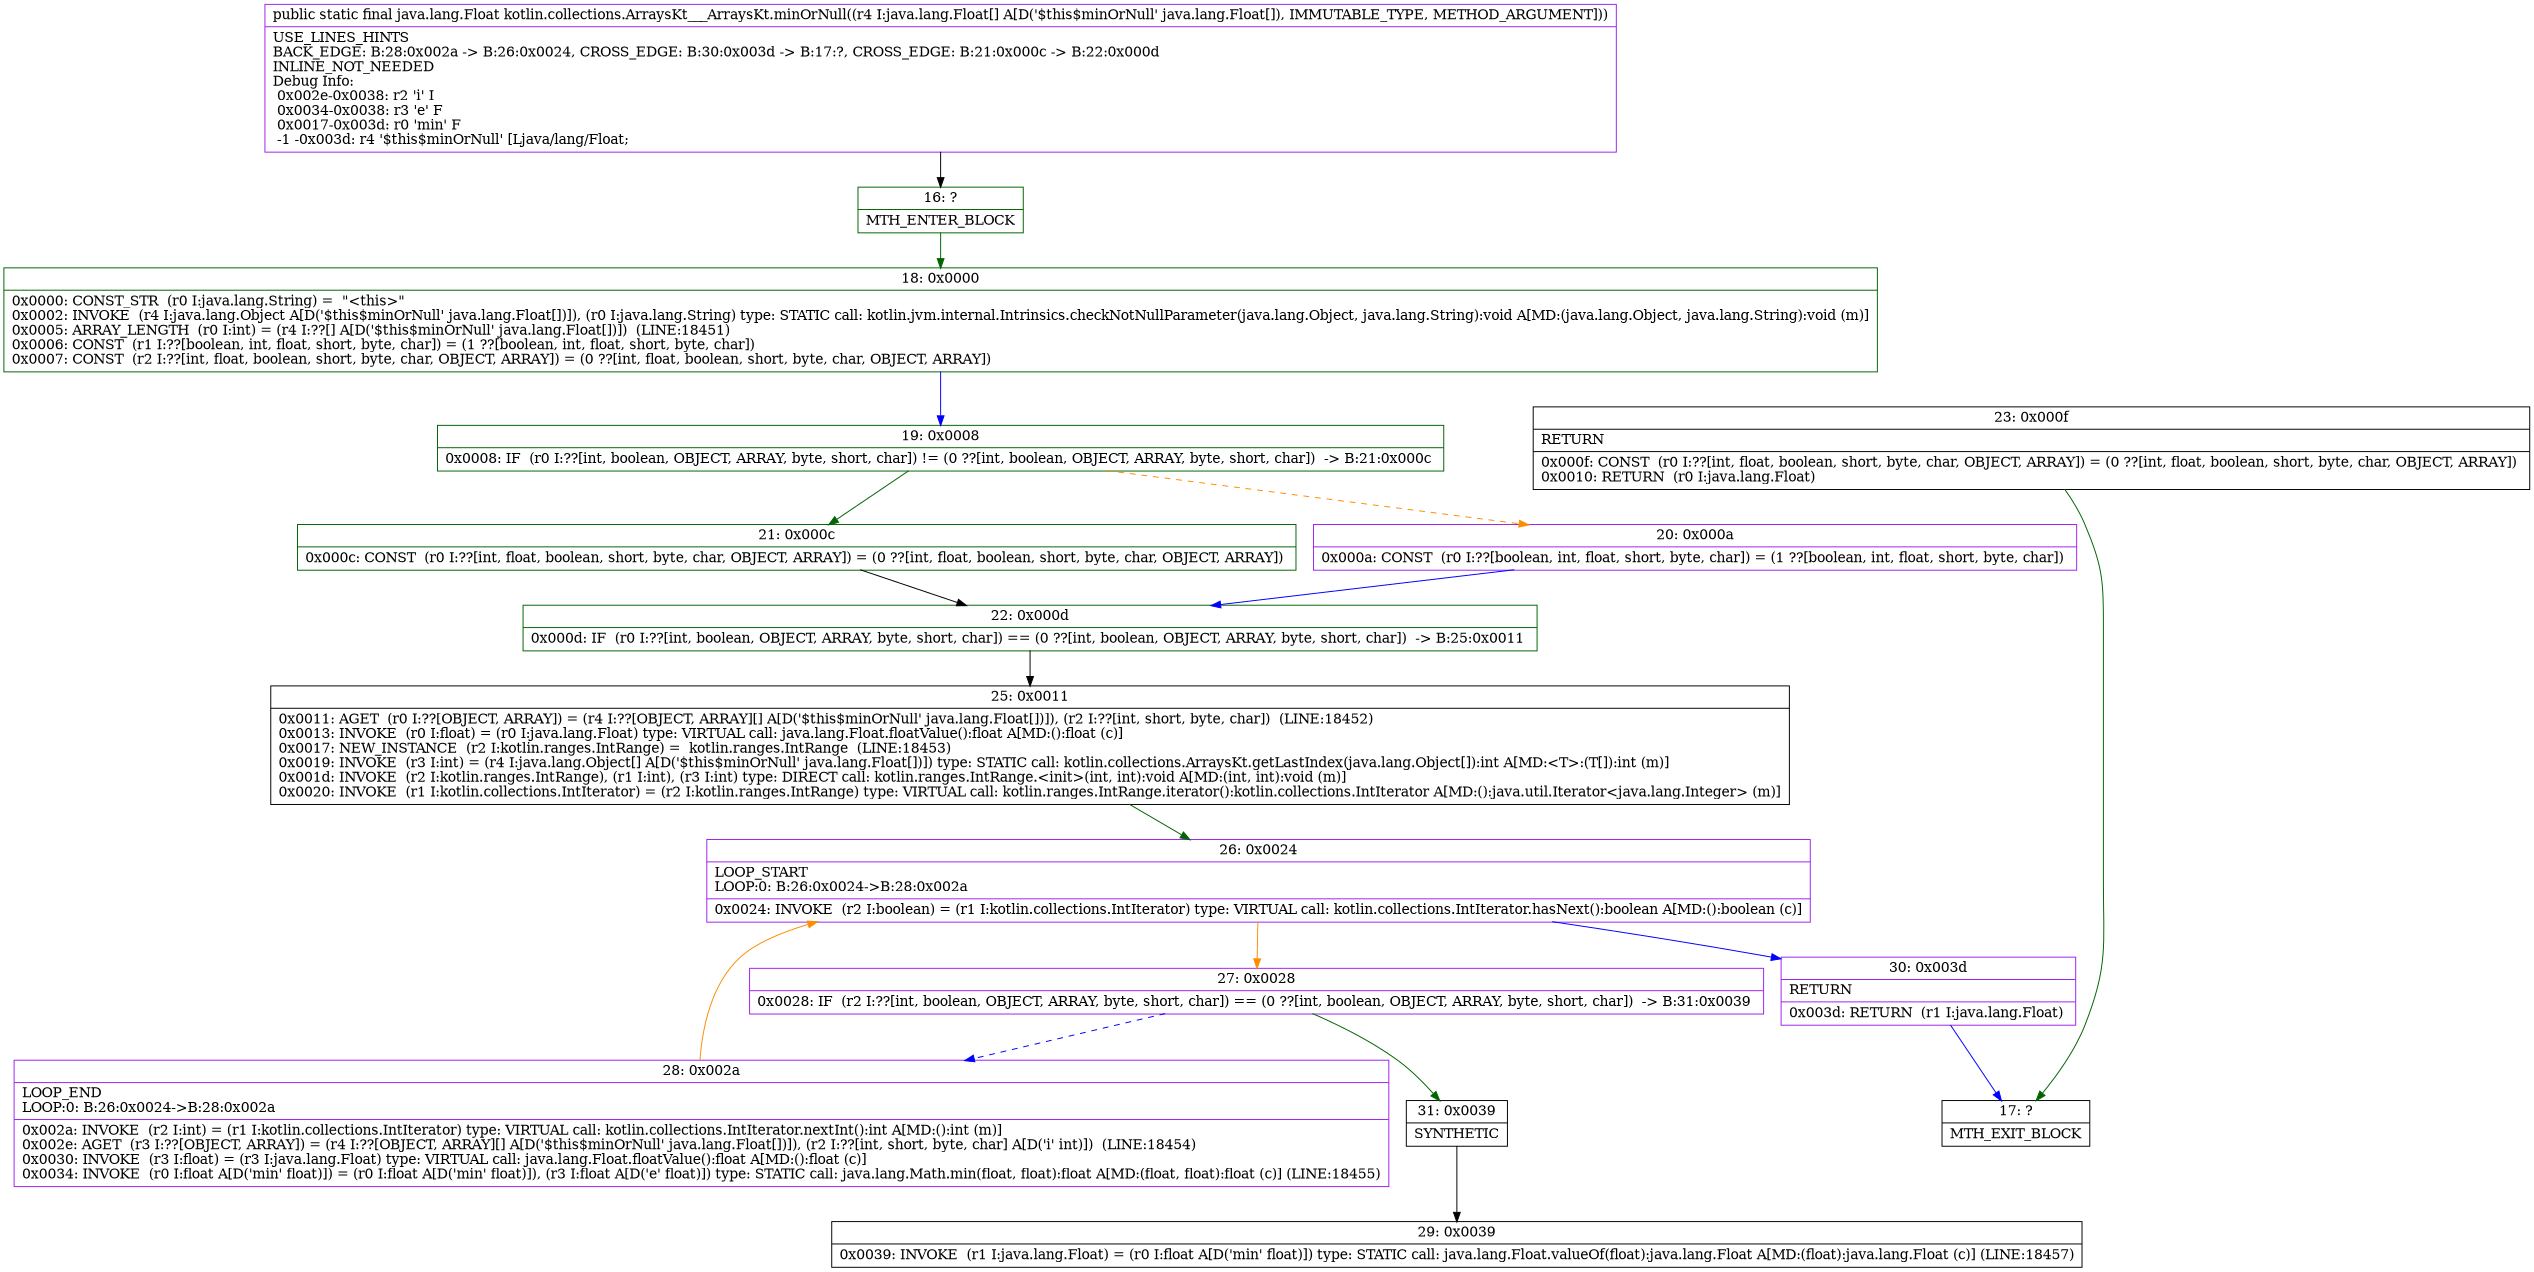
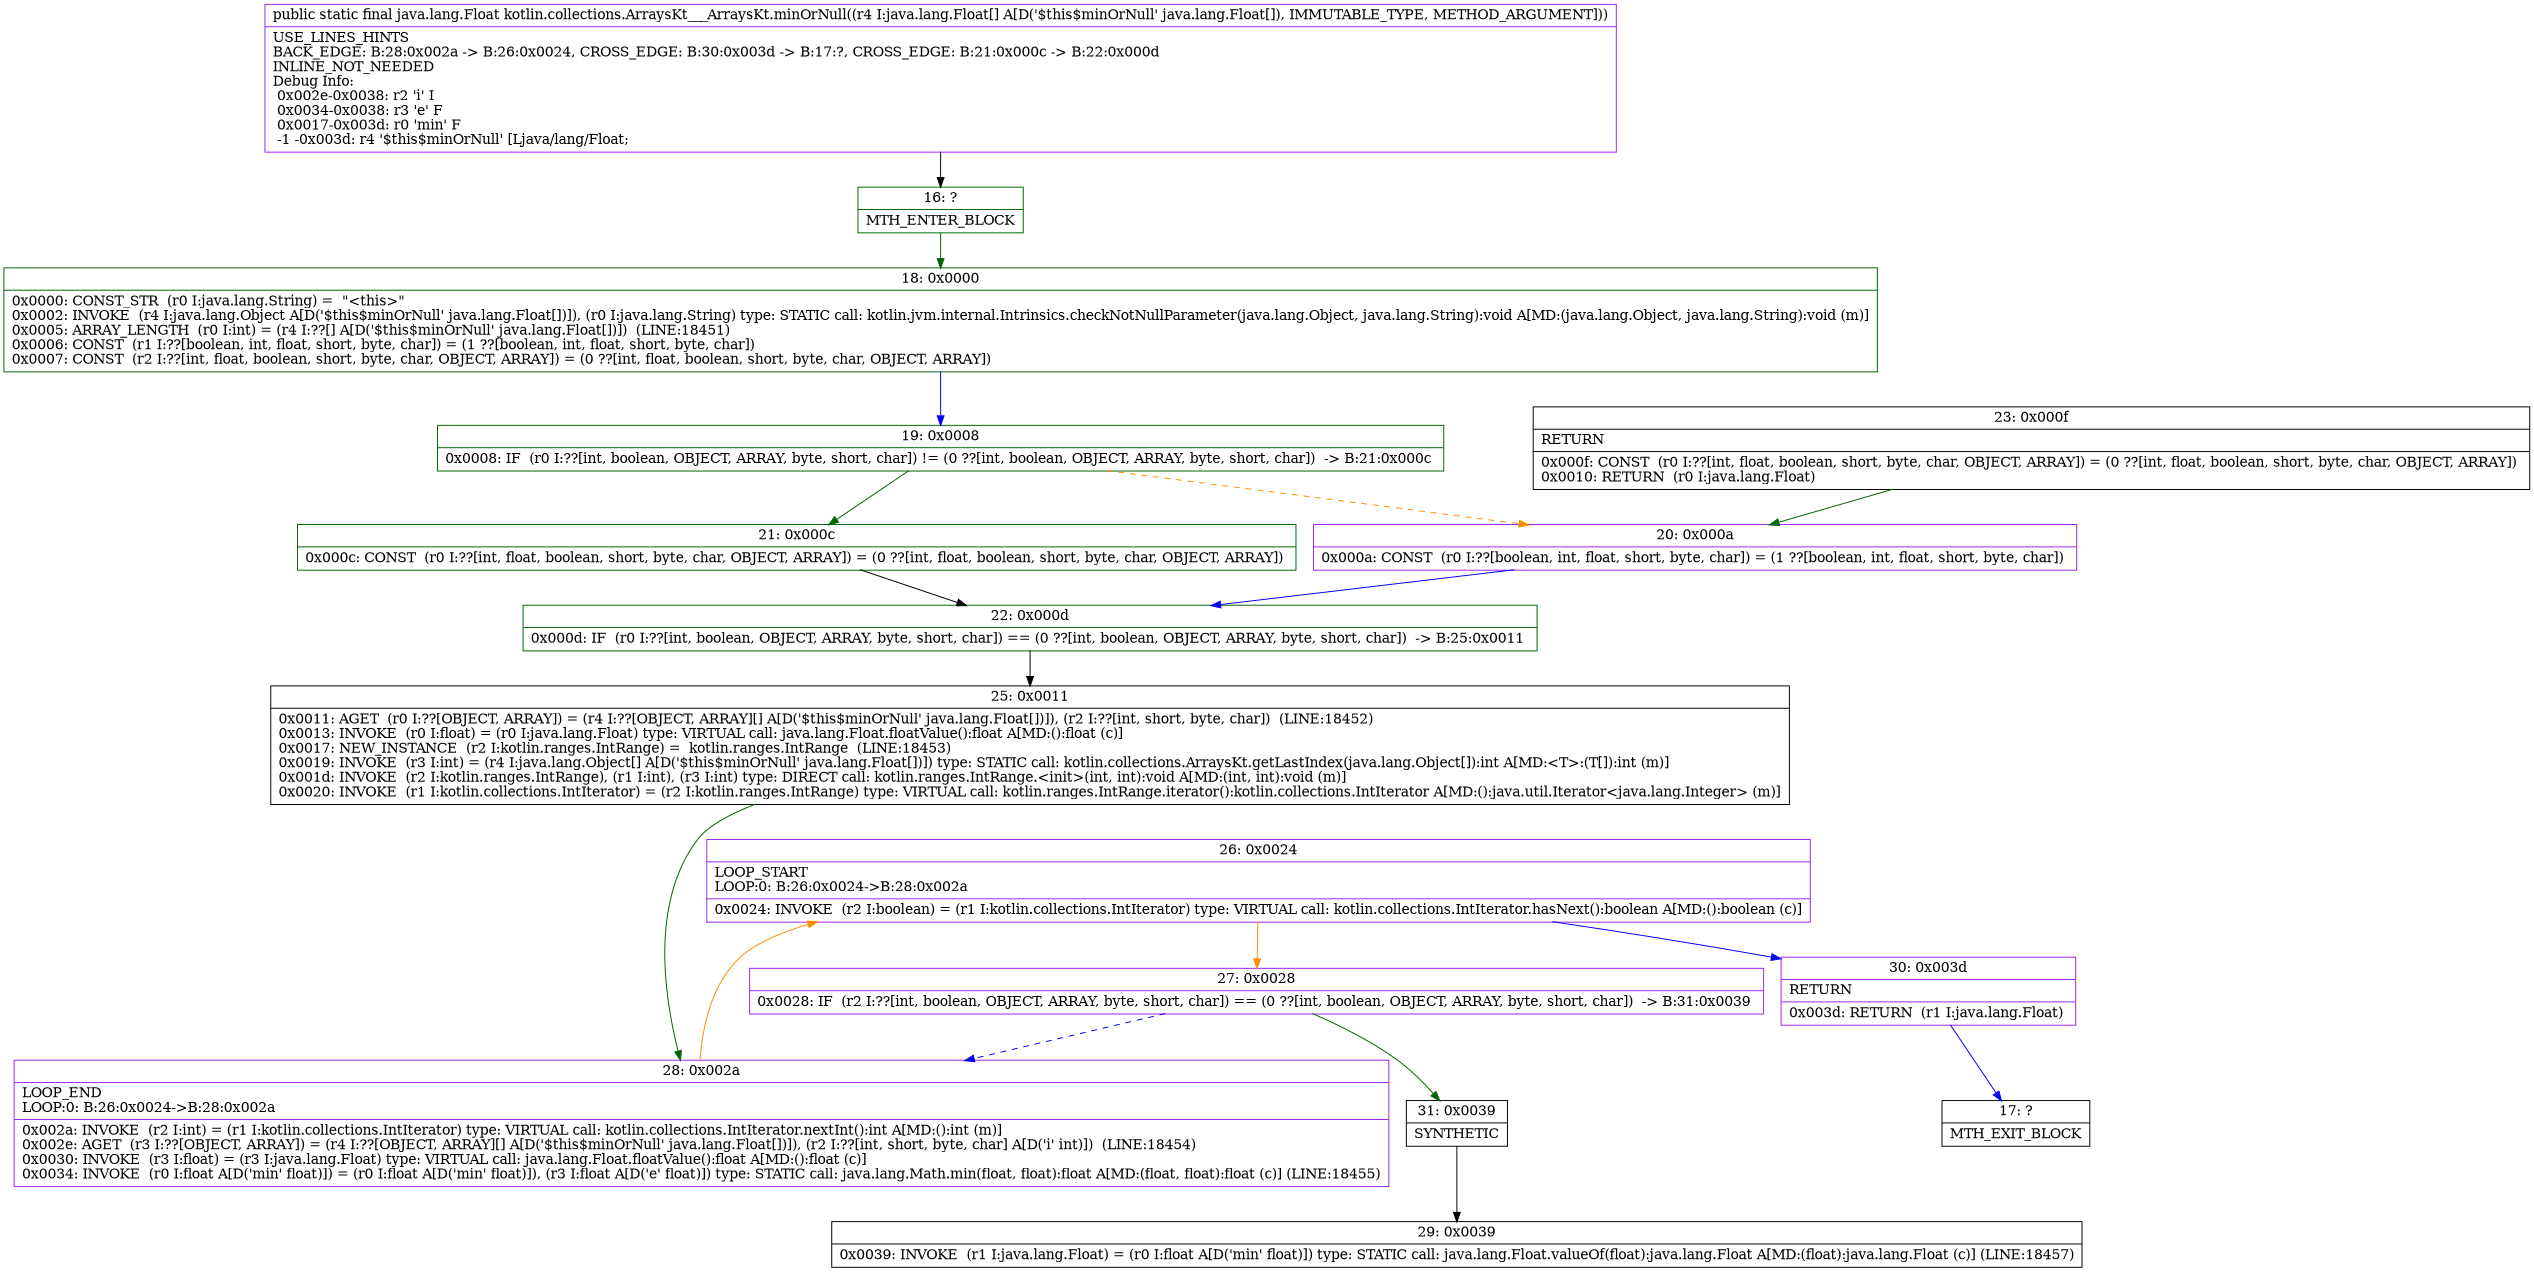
edge "23: 0x000f" -> "17: ?": now "23: 0x000f" -> "20: 0x000a"
edge "25: 0x0011" -> "26: 0x0024": now "25: 0x0011" -> "28: 0x002a"
